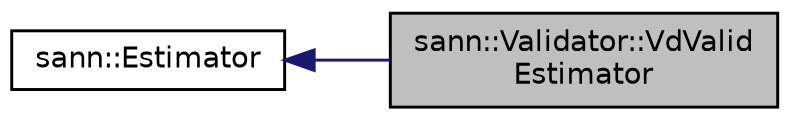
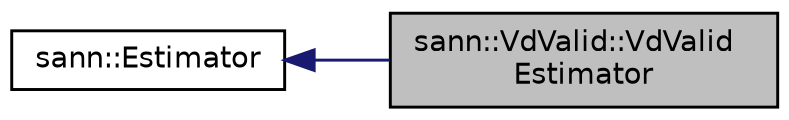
node "sann::Validator::VdValid Estimator": label "sann::Validator::VdValid Estimator" -> "sann::VdValid::VdValid Estimator"
